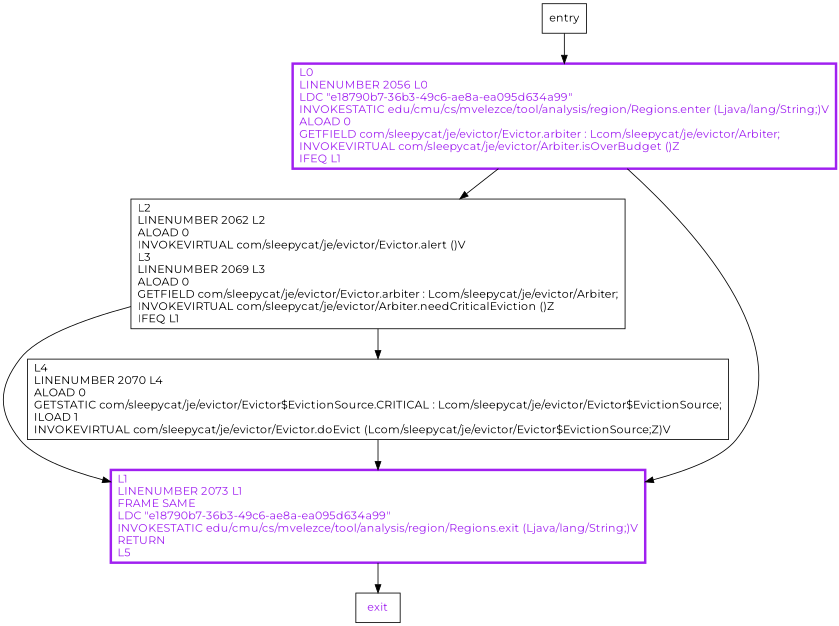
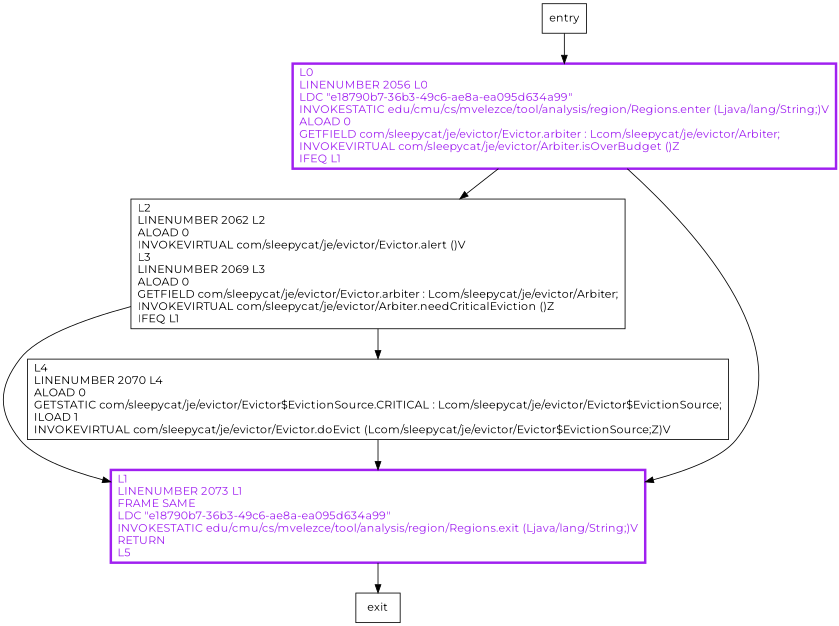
node "exit": fontcolor purple -> black
